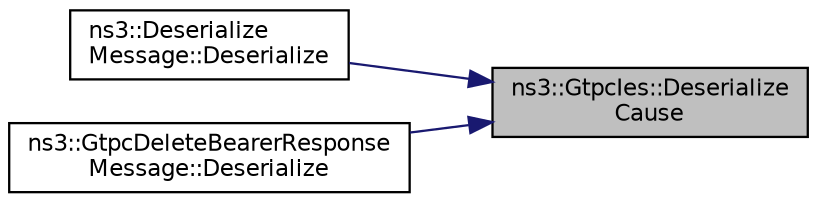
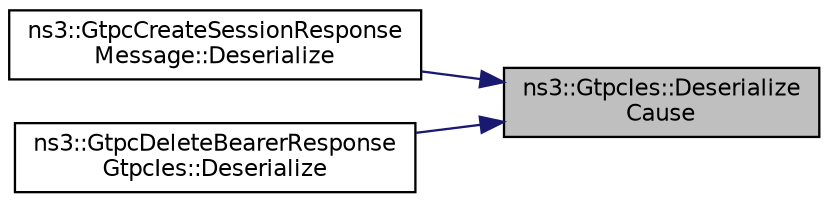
node "ns3::Deserialize Message::Deserialize": label "ns3::Deserialize Message::Deserialize" -> "ns3::GtpcCreateSessionResponse Message::Deserialize"
node "ns3::GtpcDeleteBearerResponse Message::Deserialize": label "ns3::GtpcDeleteBearerResponse Message::Deserialize" -> "ns3::GtpcDeleteBearerResponse GtpcIes::Deserialize"
